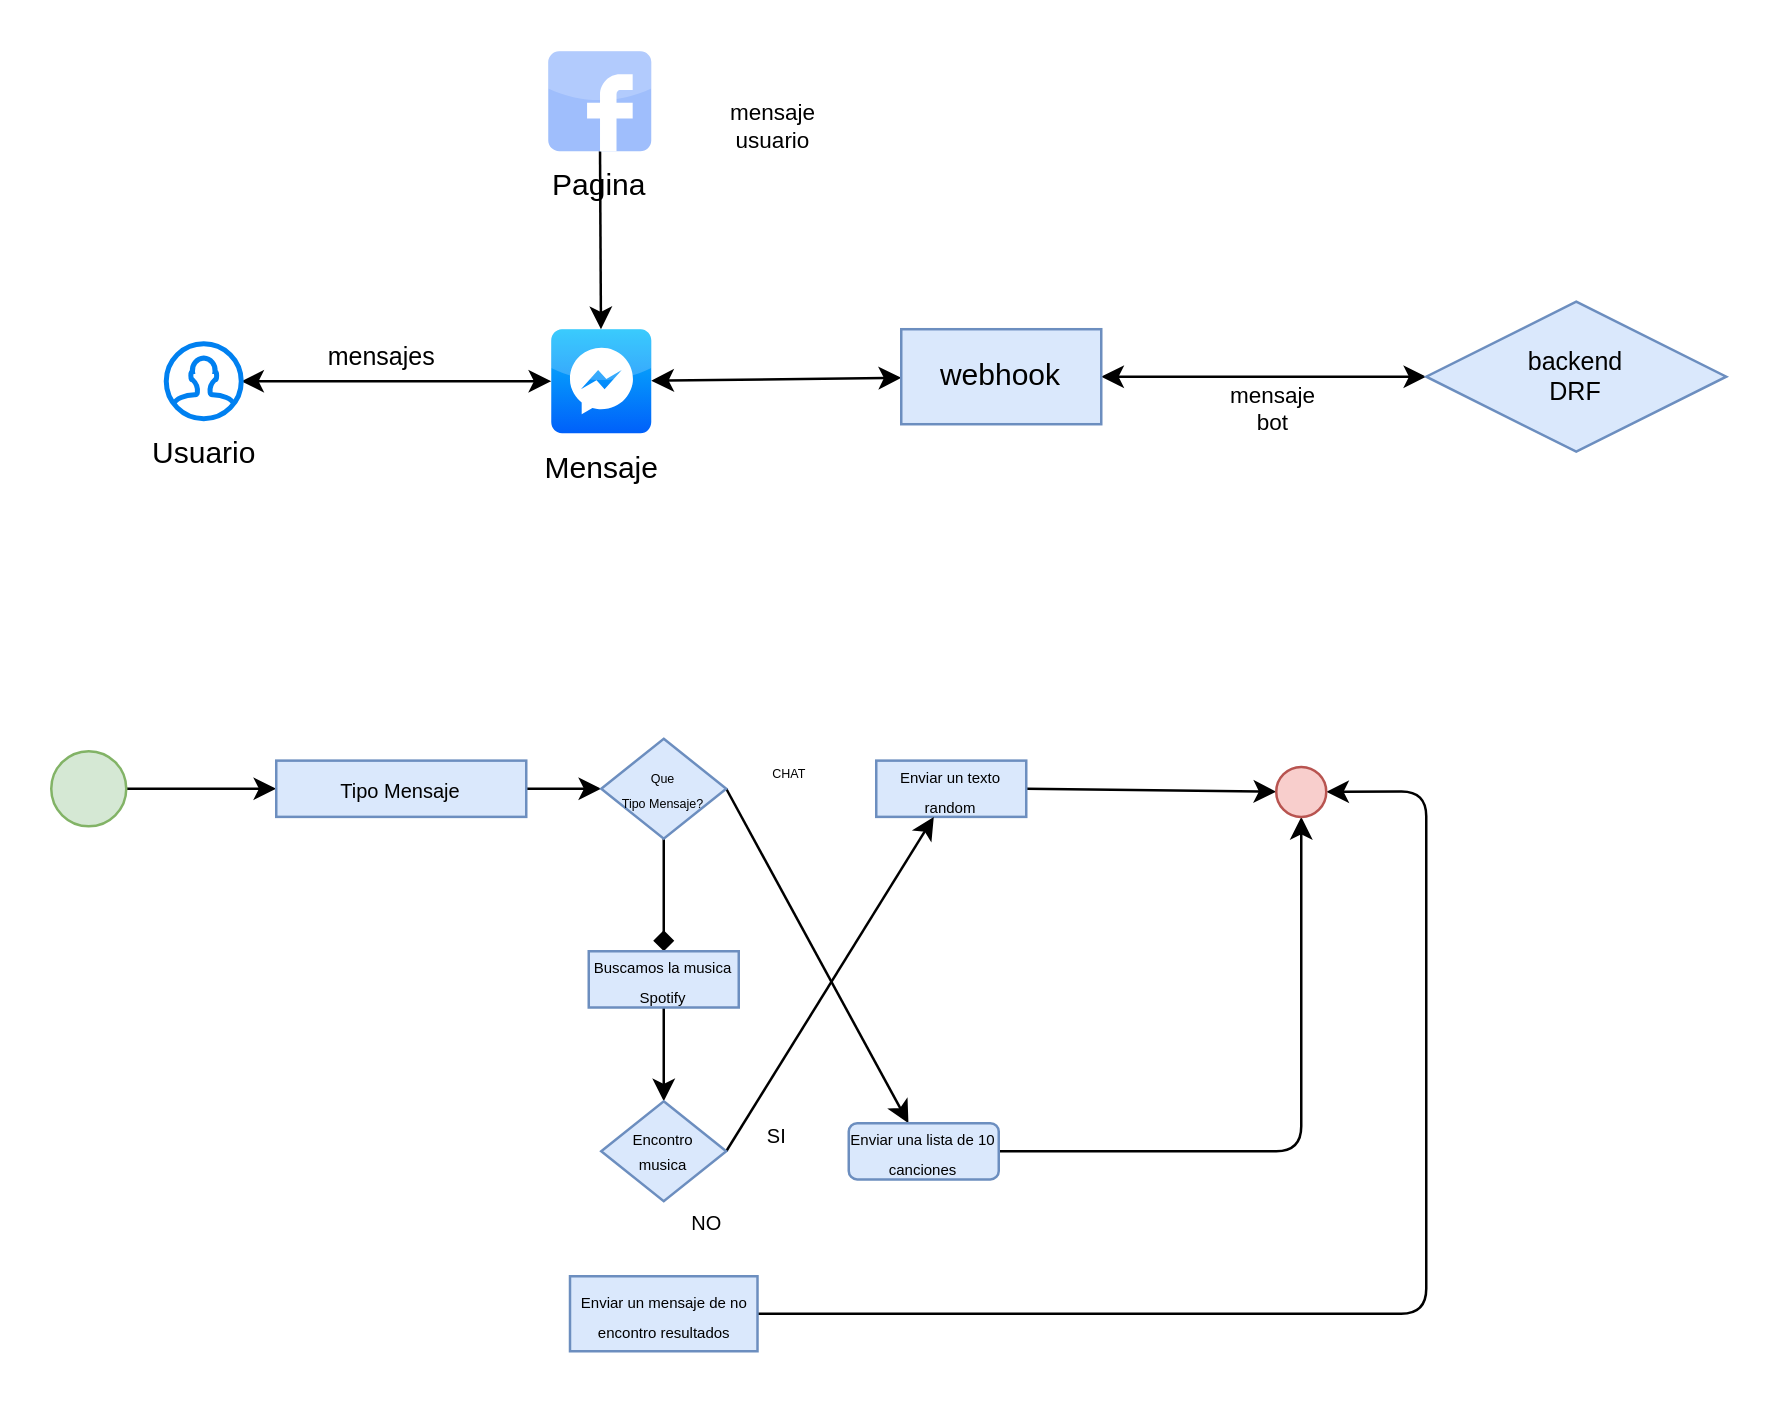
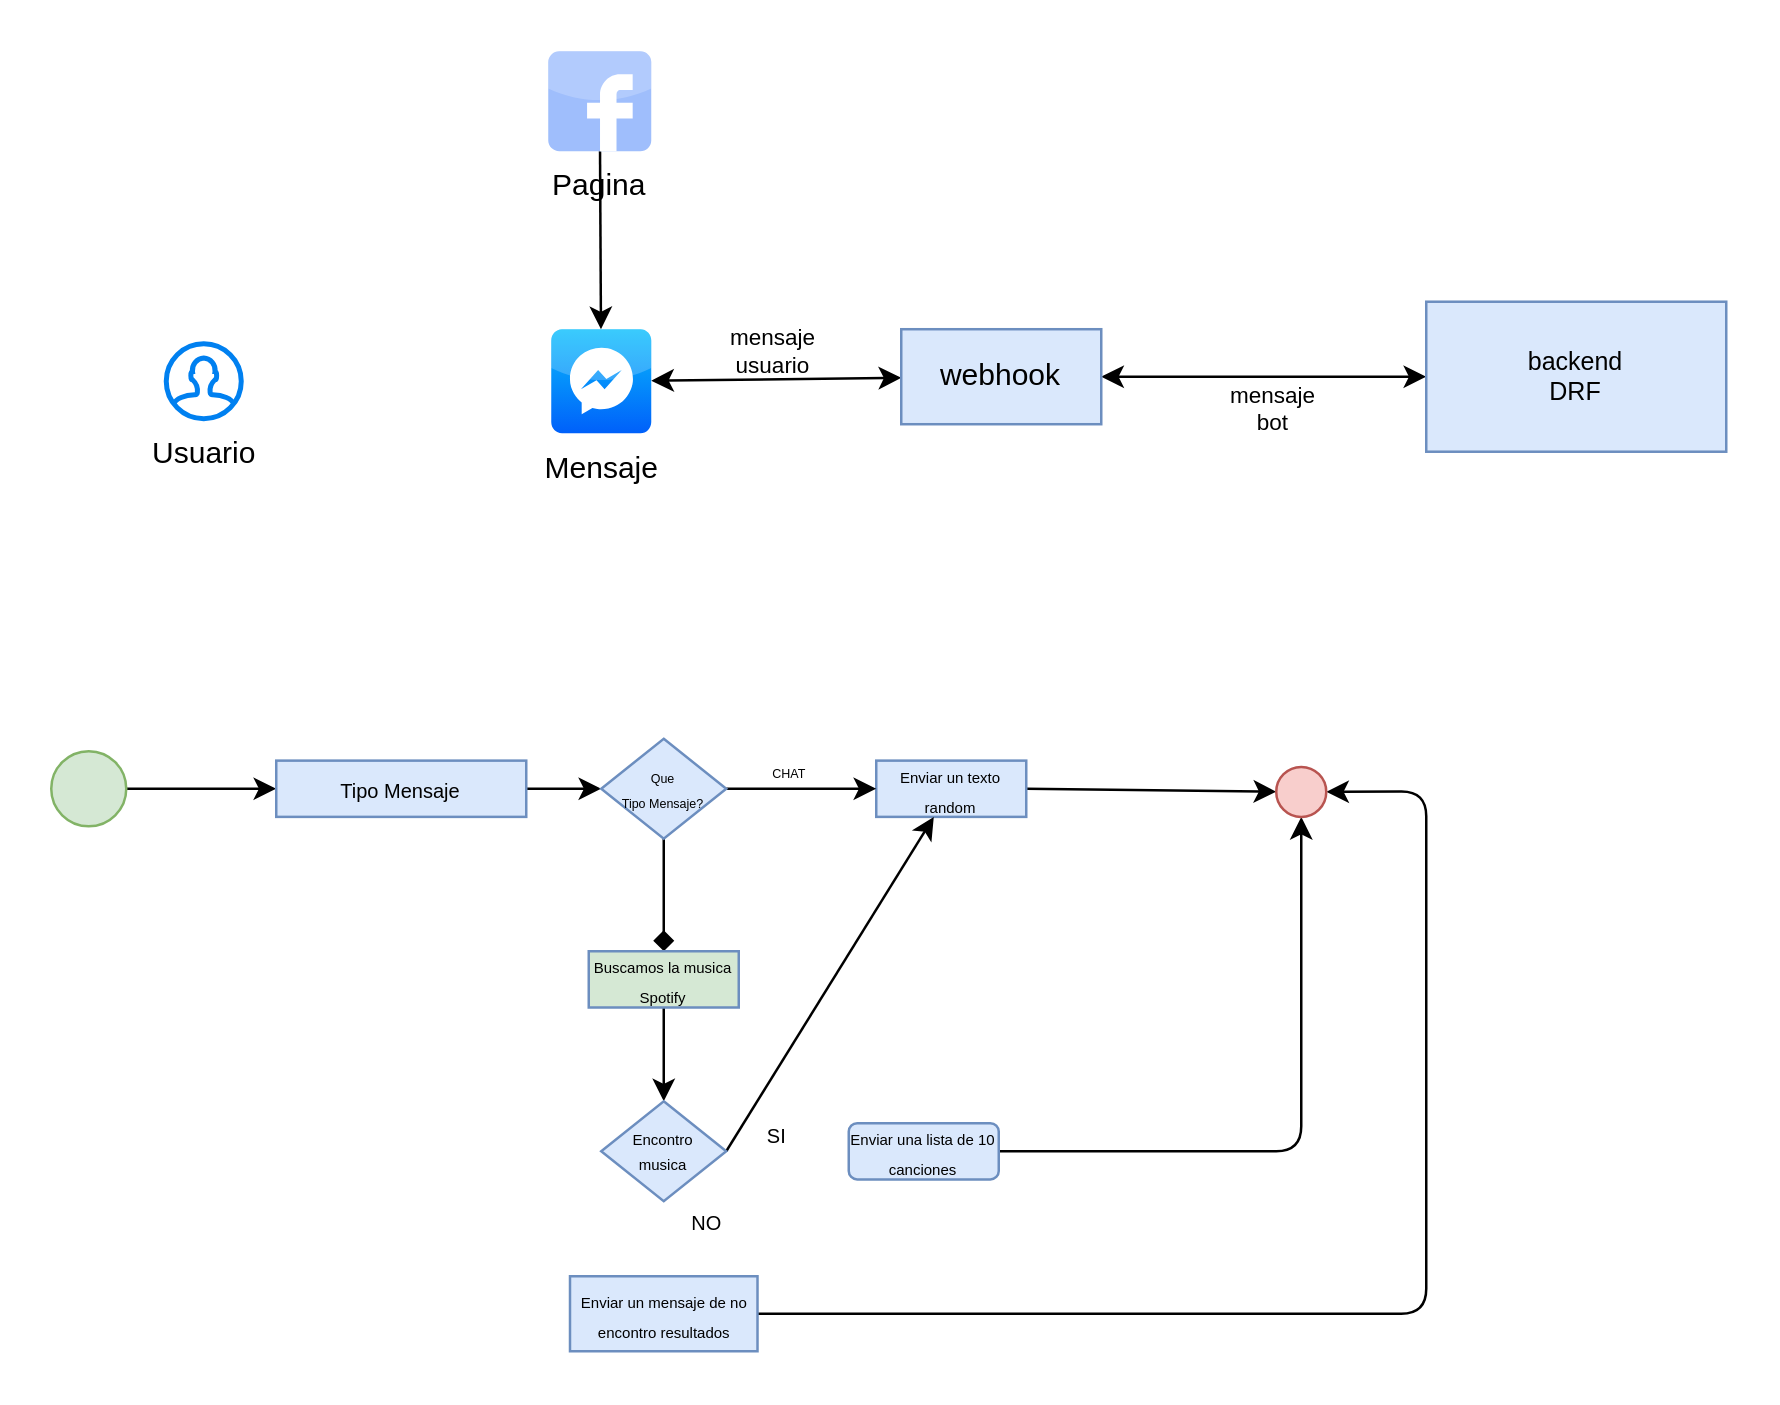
node "mensaje usuario": moved (774, 125) -> (774, 350)
node "backend DRF": shape diamond -> rectangle
edge "Usuario" -- "Mensaje": removed, label "mensajes"
edge "Que Tipo Mensaje?" -> "Enviar una lista de 10 canciones": now "Que Tipo Mensaje?" -> "Enviar un texto random"
node "Buscamos la musica Spotify": fillcolor #dae8fc -> #d5e8d4
